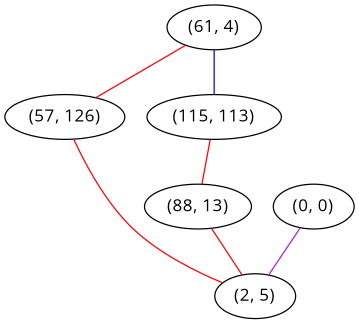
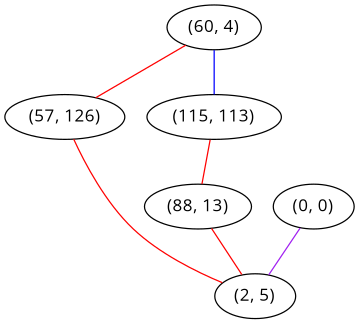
node "(61, 4)": label "(61, 4)" -> "(60, 4)"
